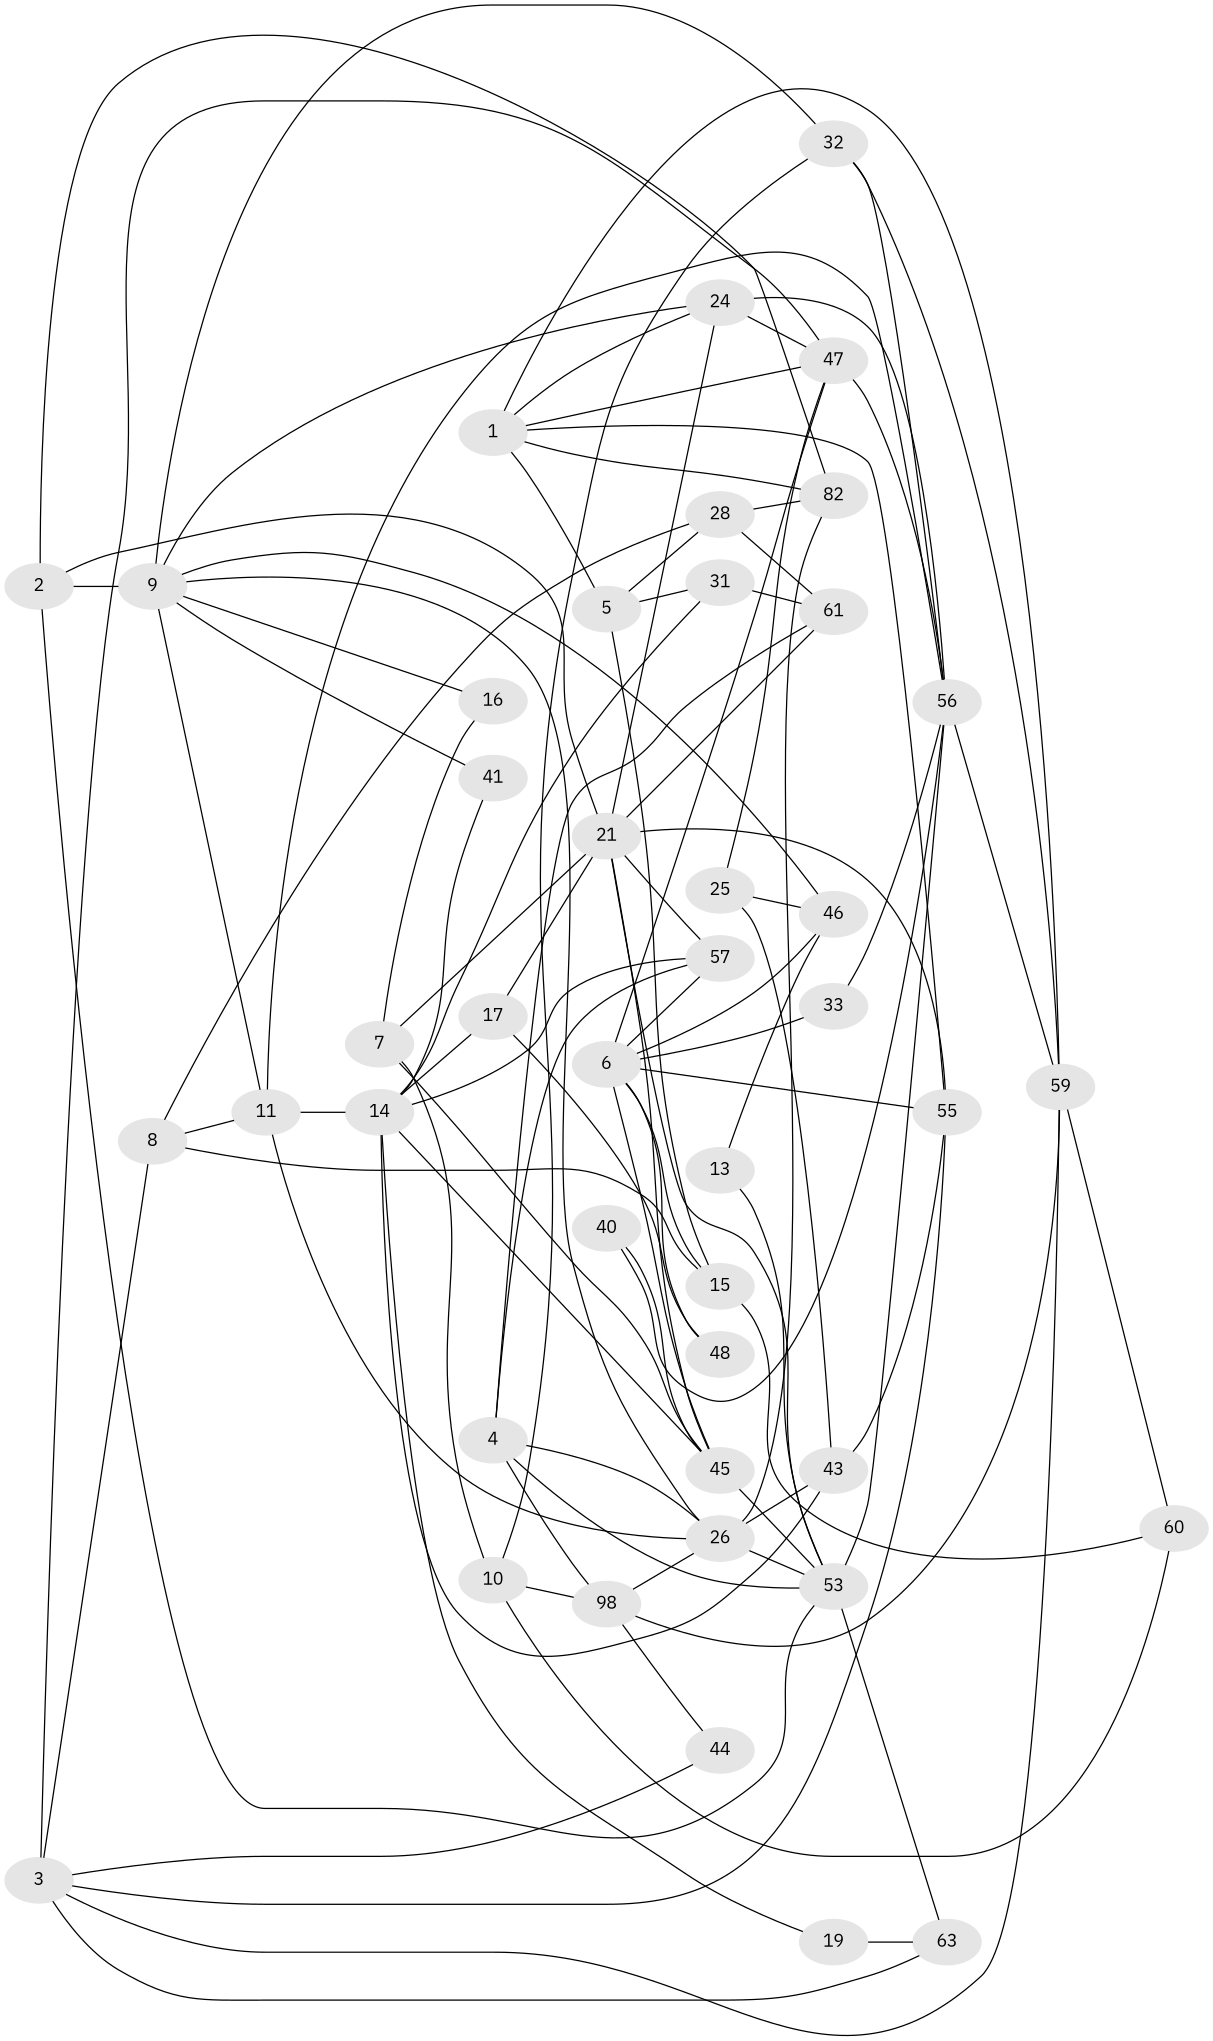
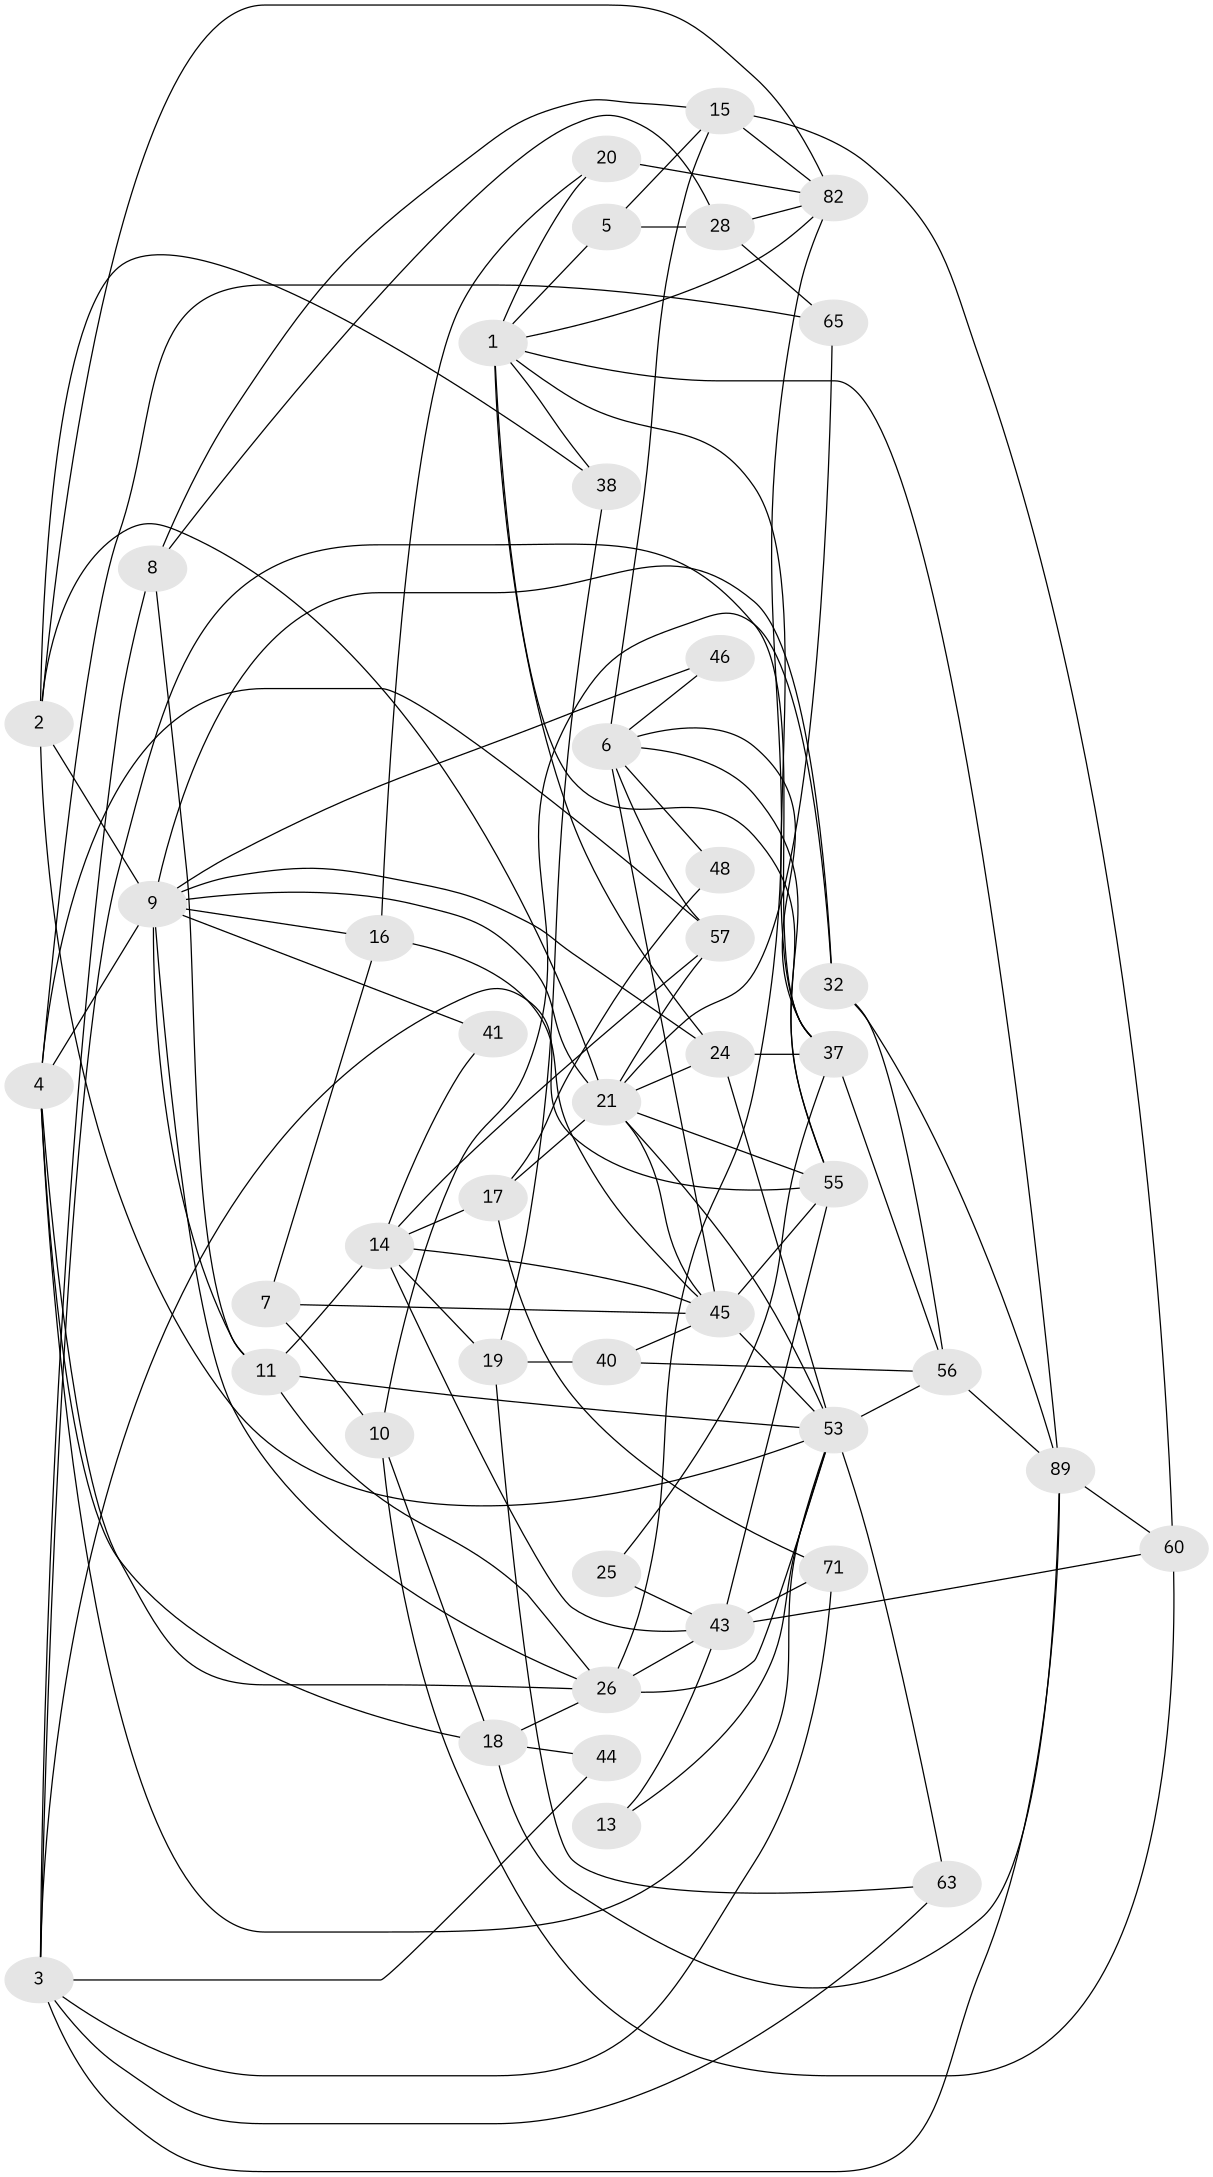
edge "15" -- "82": added
node "20": added
edge "24" -- "56": now "24" -- "53"
node "47": label "47" -> "37"
edge "56" -- "11": now "53" -- "11"
node "38": added
node "31": removed
node "61": label "61" -> "65"
edge "25" -- "46": removed
edge "21" -- "7": now "21" -- "9"
edge "9" -- "4": added
node "33": removed
edge "46" -- "13": now "43" -- "13"
node "59": label "59" -> "89"
edge "16" -- "45": added
edge "55" -- "45": added
edge "19" -- "40": added
node "71": added
edge "60" -- "43": added
node "98": label "98" -> "18"
